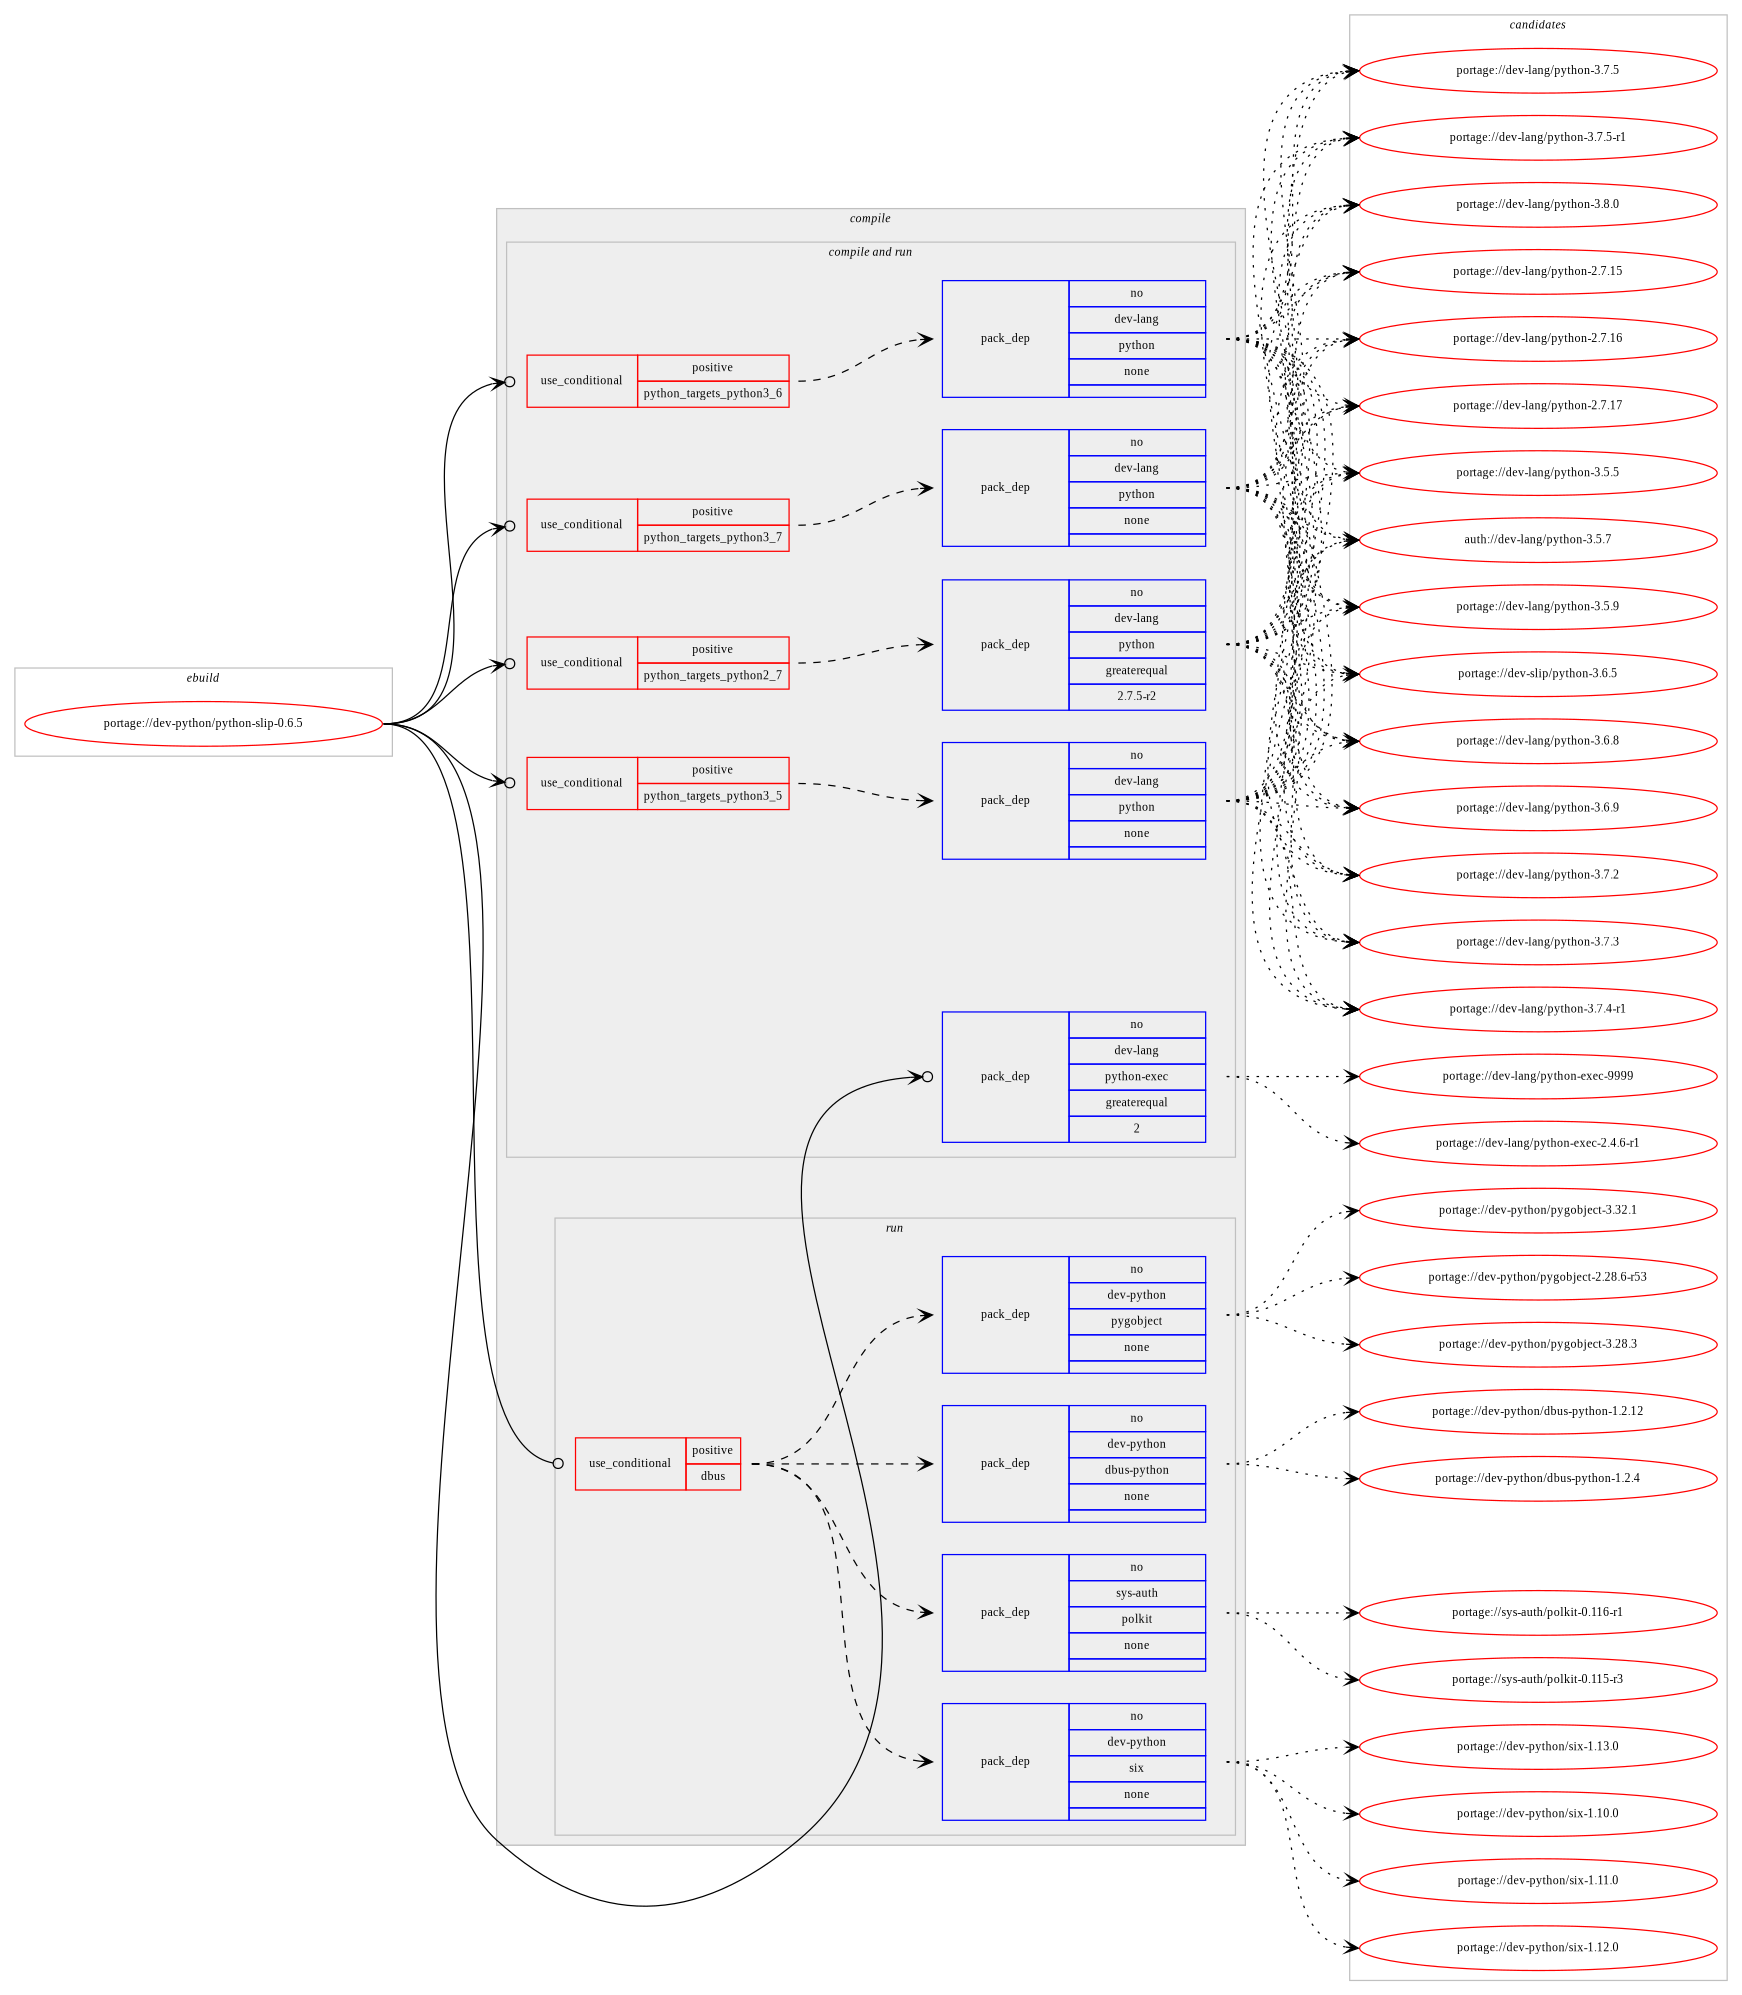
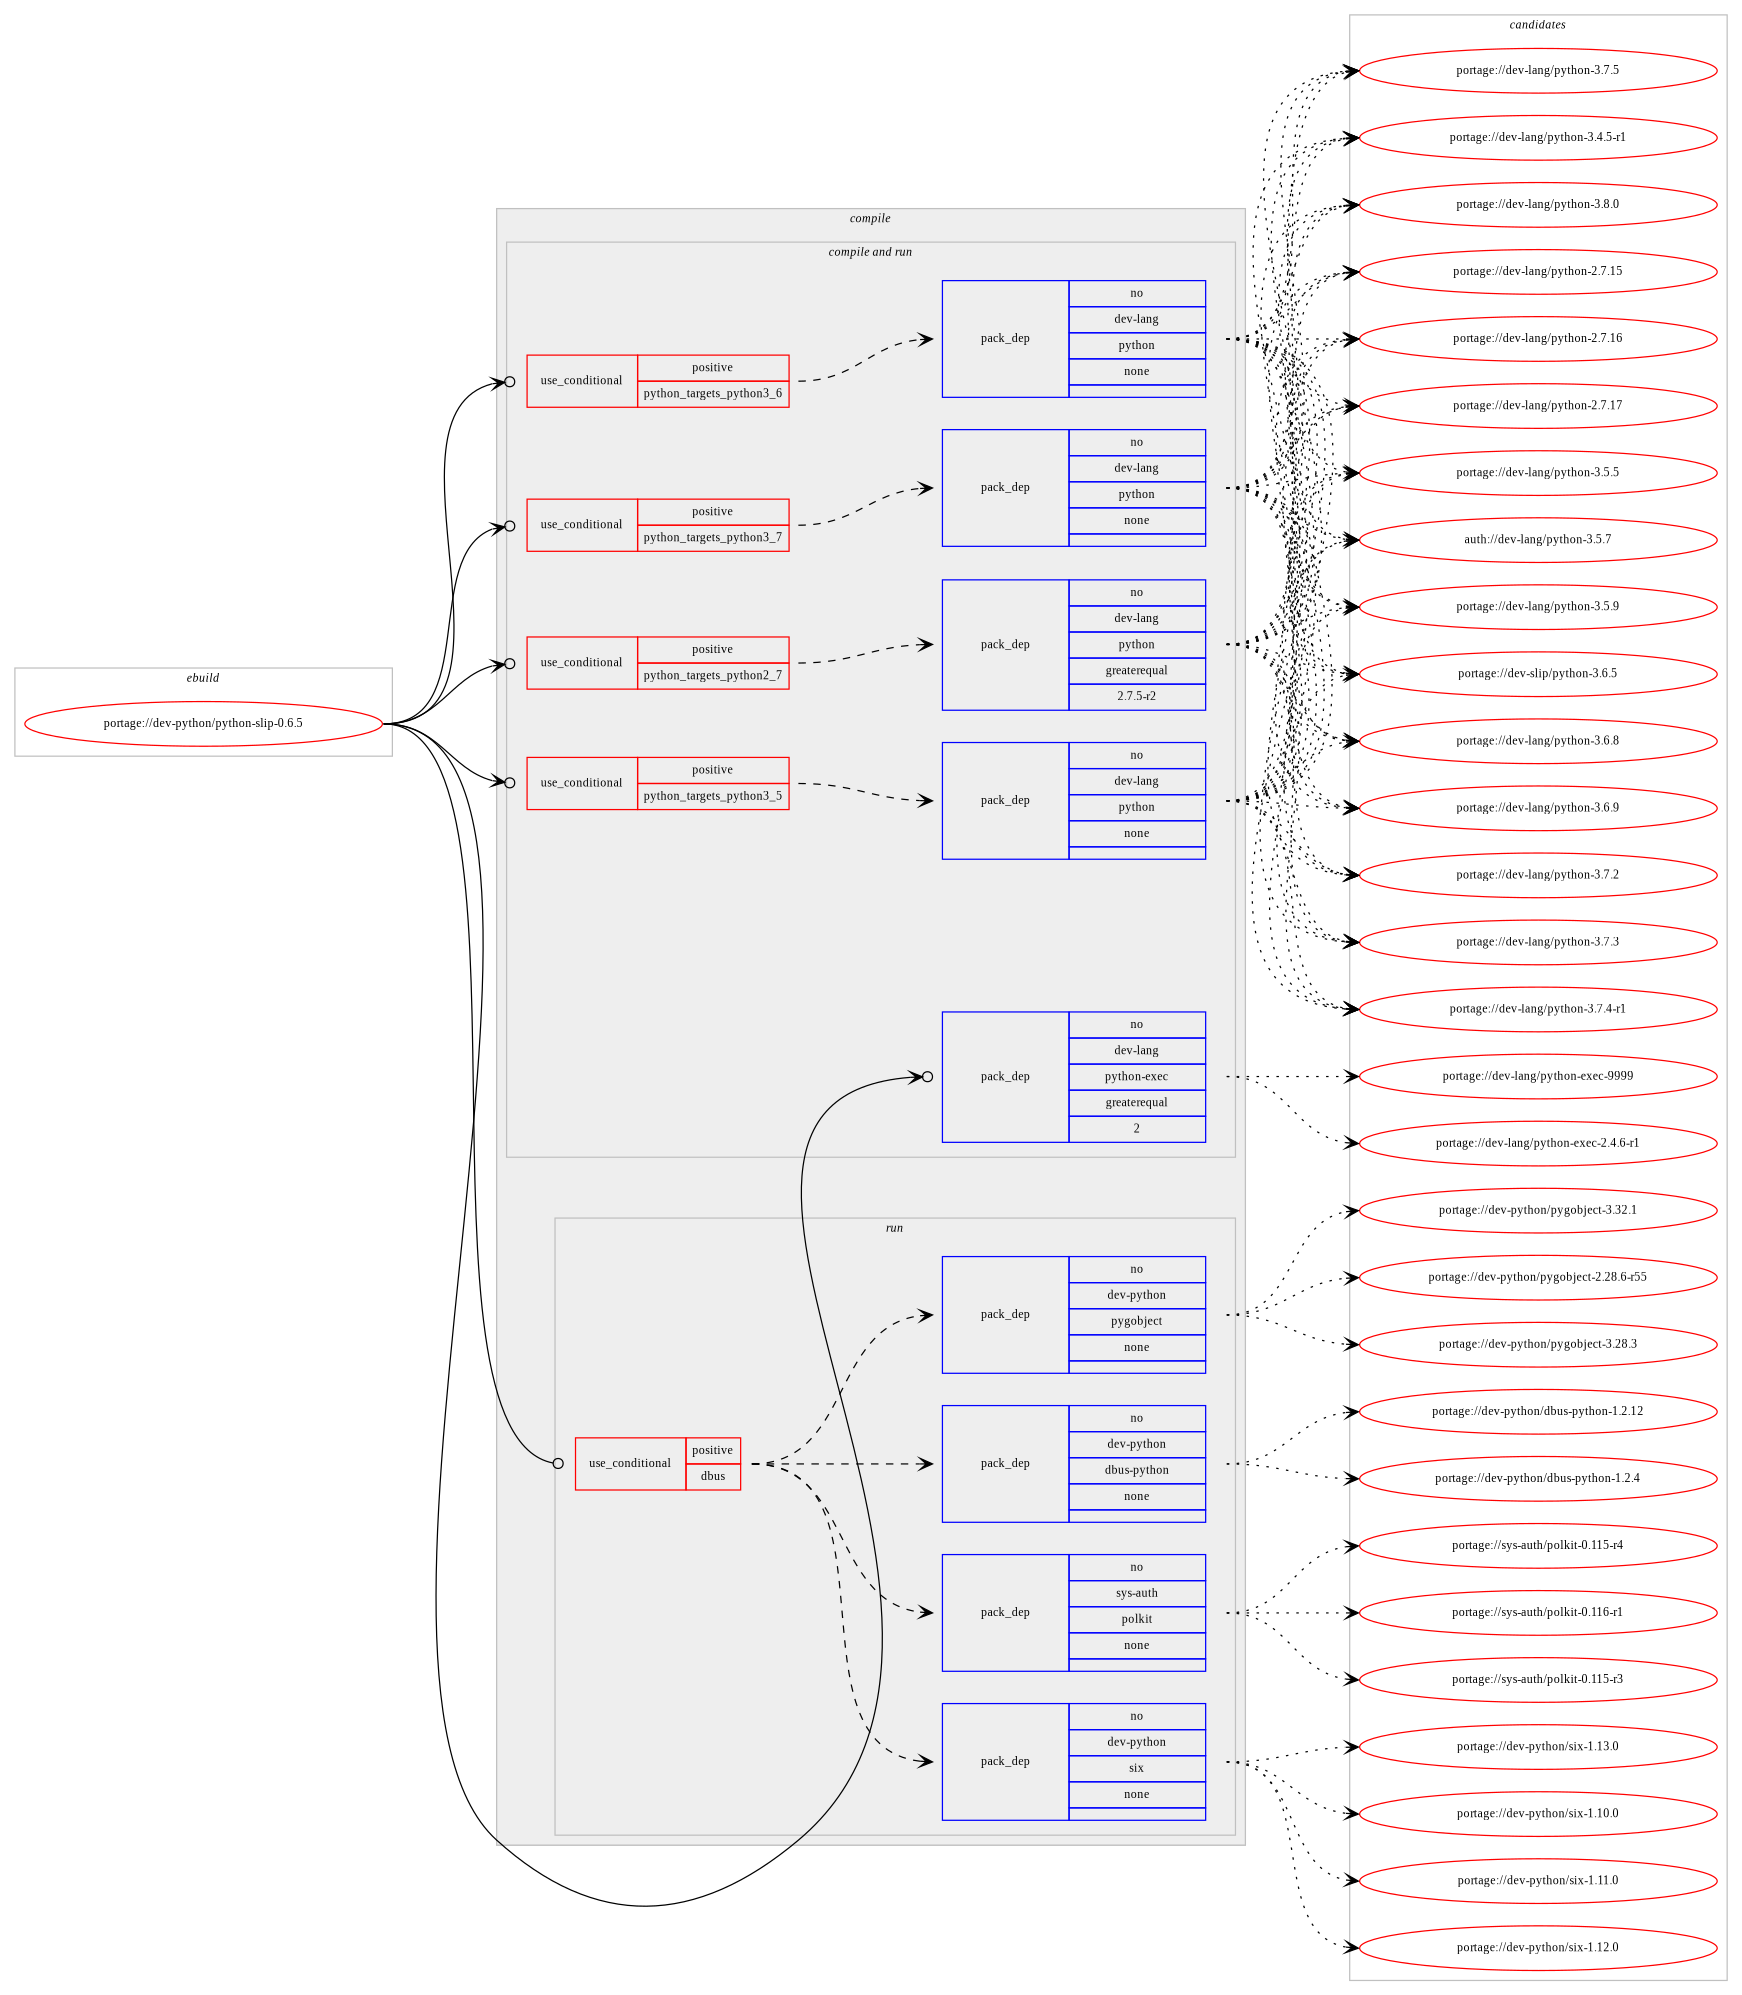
node "portage://dev-lang/python-3.7.5-r1": label "portage://dev-lang/python-3.7.5-r1" -> "portage://dev-lang/python-3.4.5-r1"
node "portage://dev-python/pygobject-2.28.6-r53": label "portage://dev-python/pygobject-2.28.6-r53" -> "portage://dev-python/pygobject-2.28.6-r55"
node "portage://sys-auth/polkit-0.115-r4": added
